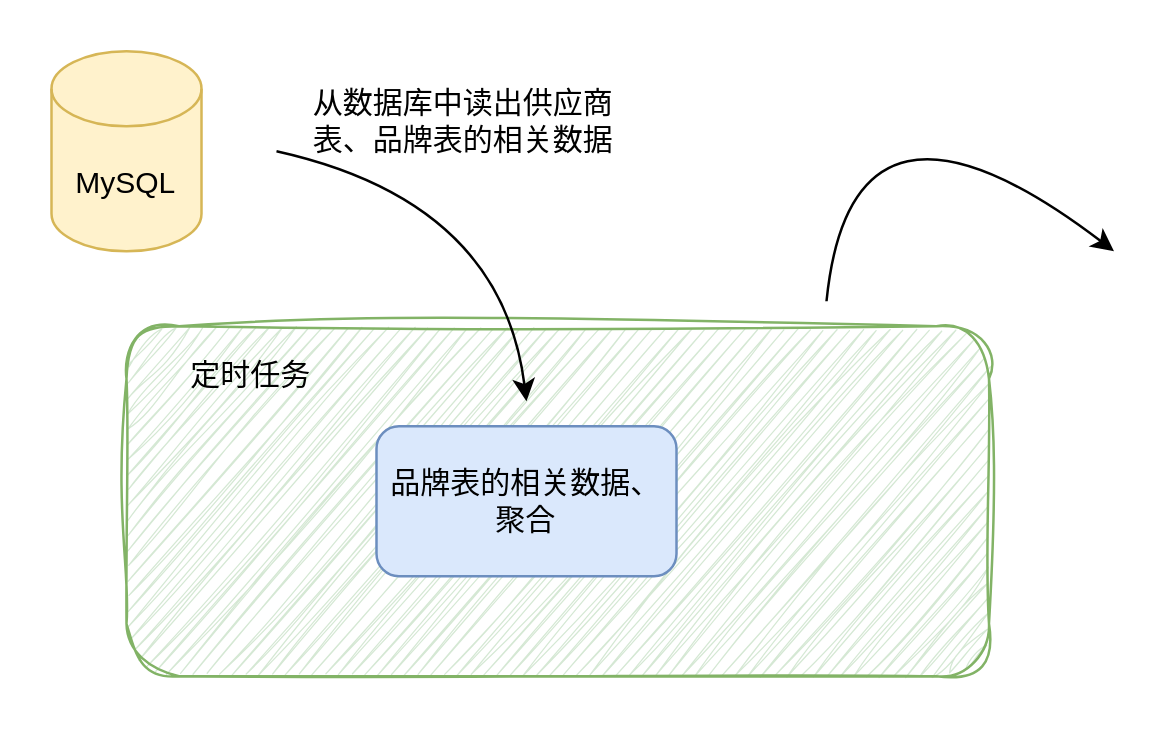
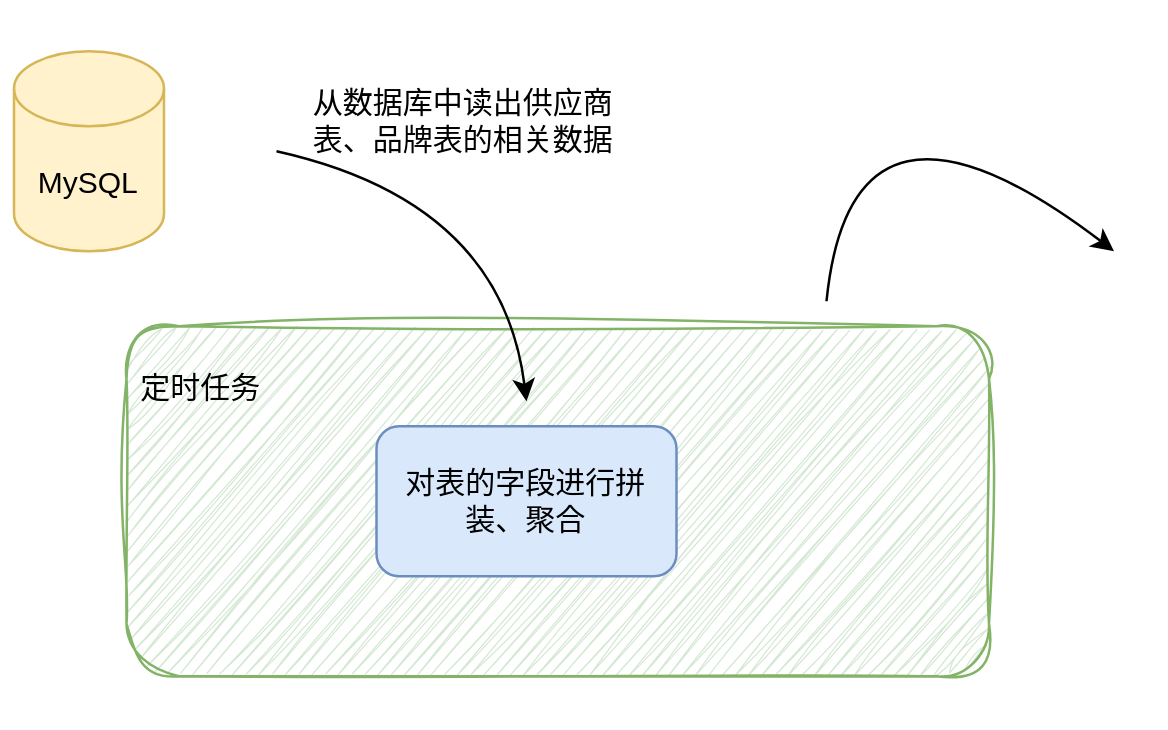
node "MySQL": moved (126, 151) -> (89, 151)
node "定时任务": moved (251, 376) -> (201, 389)
node "品牌表的相关数据、聚合": label "品牌表的相关数据、聚合" -> "对表的字段进行拼装、聚合"
